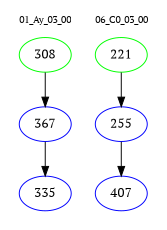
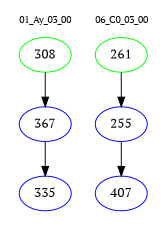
node "221": label "221" -> "261"
